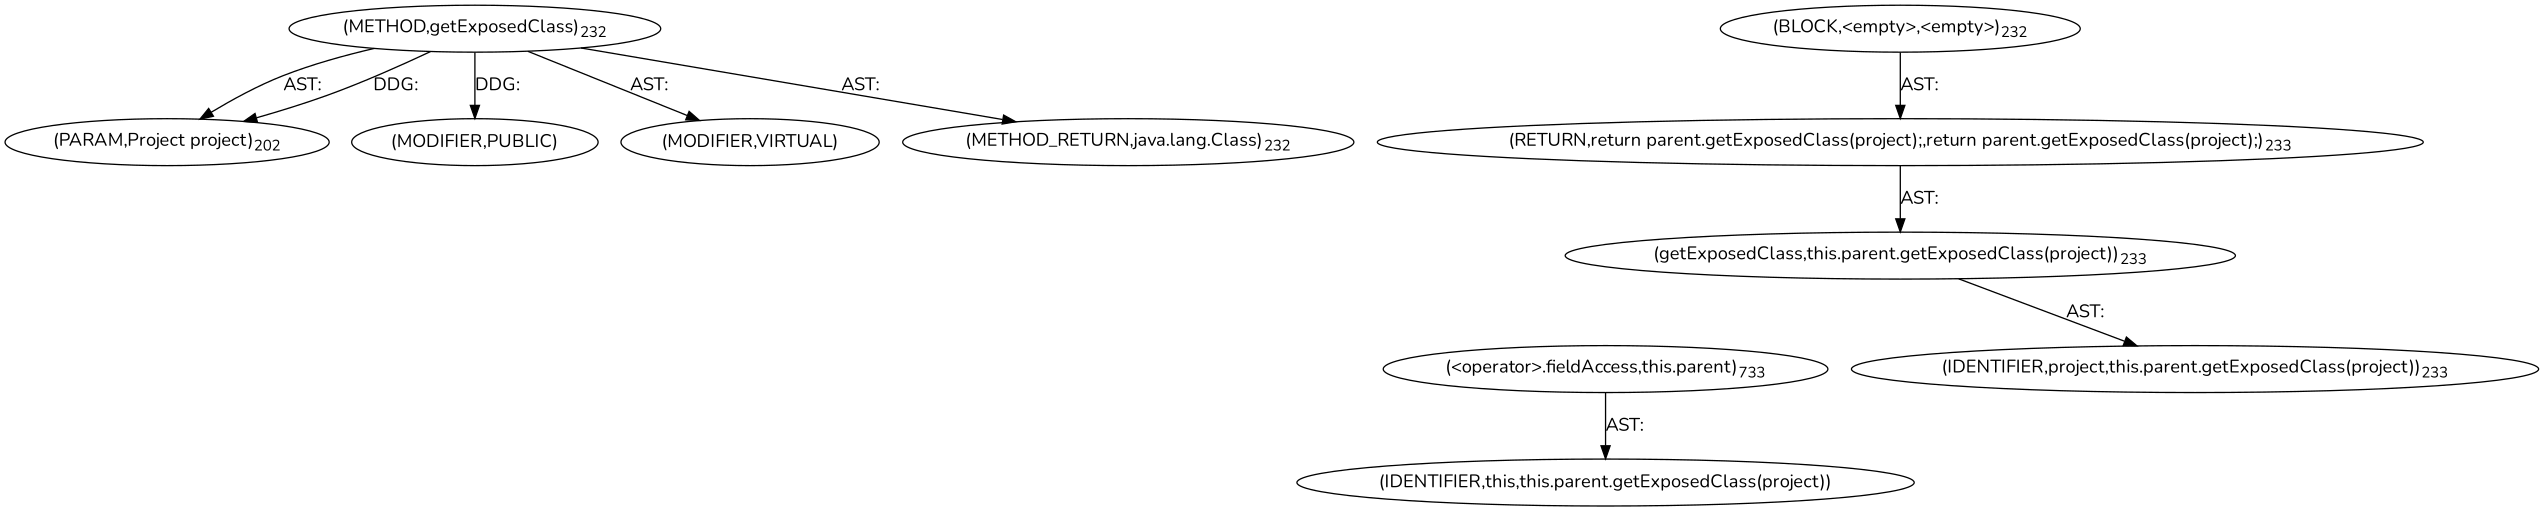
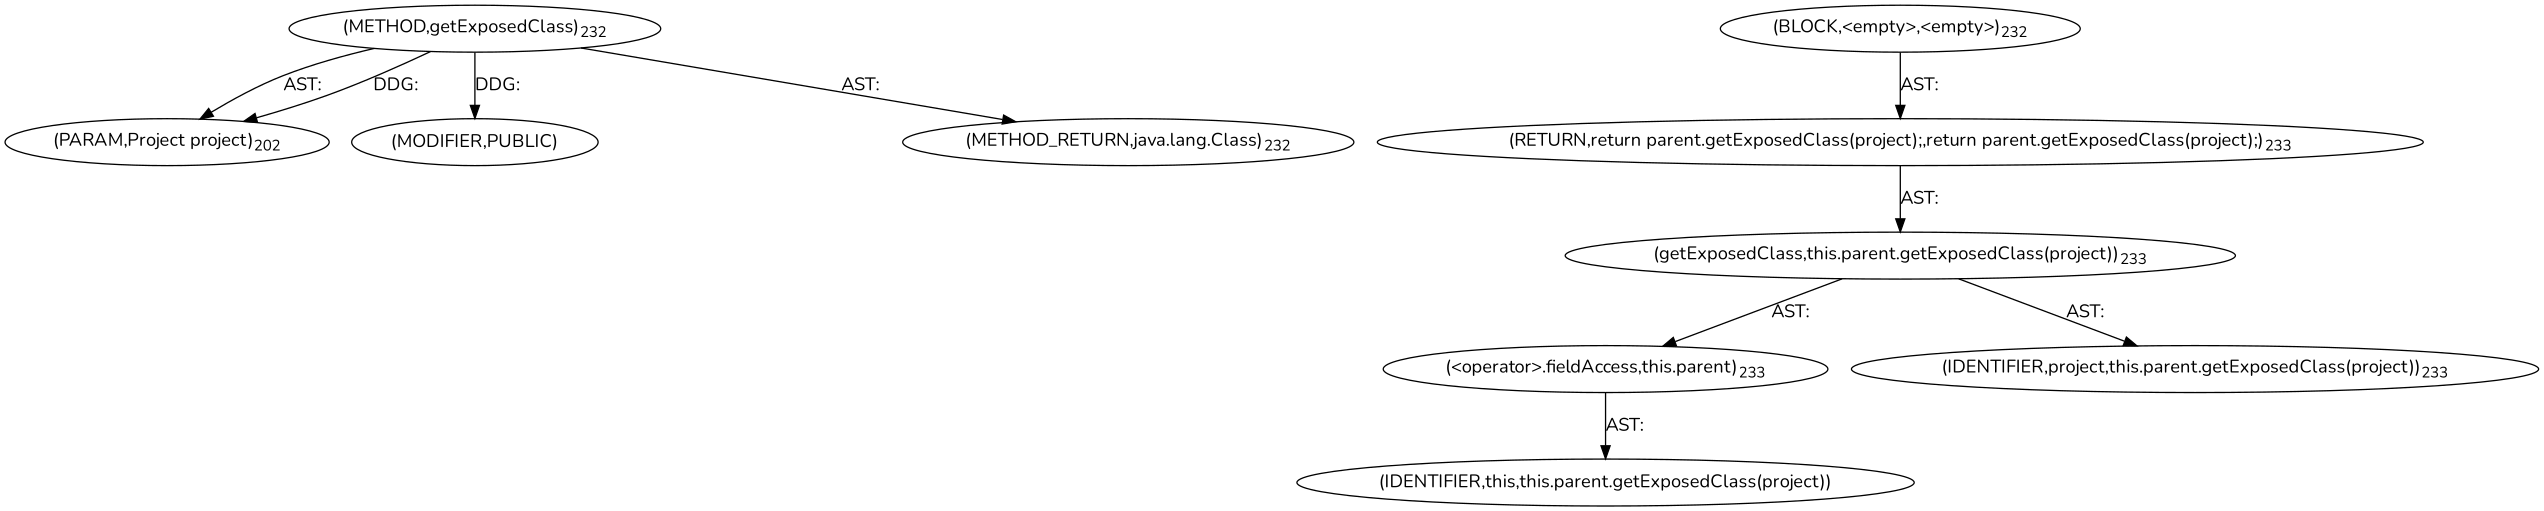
node "(MODIFIER,VIRTUAL)": removed
edge "(getExposedClass,this.parent.getExposedClass(project))" -> "(<operator>.fieldAccess,this.parent)": added, label "AST:"
node "(<operator>.fieldAccess,this.parent)": text "733" -> "233"
